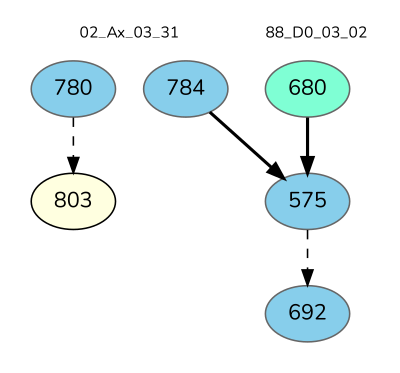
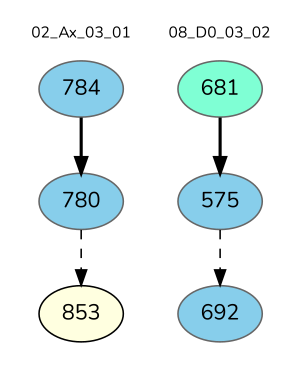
cluster "02_Ax_03_31": label "02_Ax_03_31" -> "02_Ax_03_01"
cluster "88_D0_03_02": label "88_D0_03_02" -> "08_D0_03_02"
node "680": label "680" -> "681"
edge "784" -> "575": now "784" -> "780"
node "803": label "803" -> "853"
